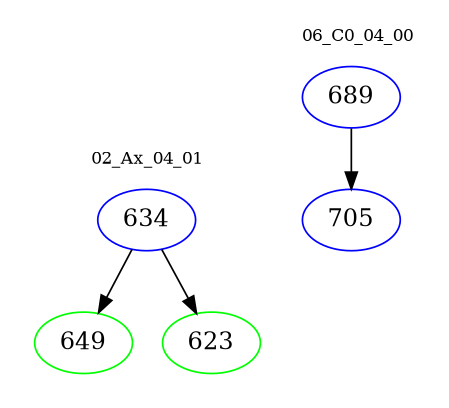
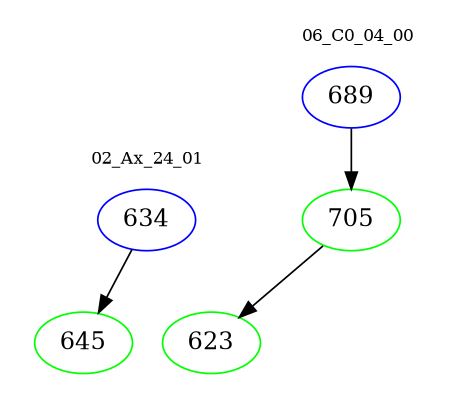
cluster "02_Ax_04_01": label "02_Ax_04_01" -> "02_Ax_24_01"
node "705": color blue -> green
edge "634" -> "623": now "705" -> "623"
node "649": label "649" -> "645"
